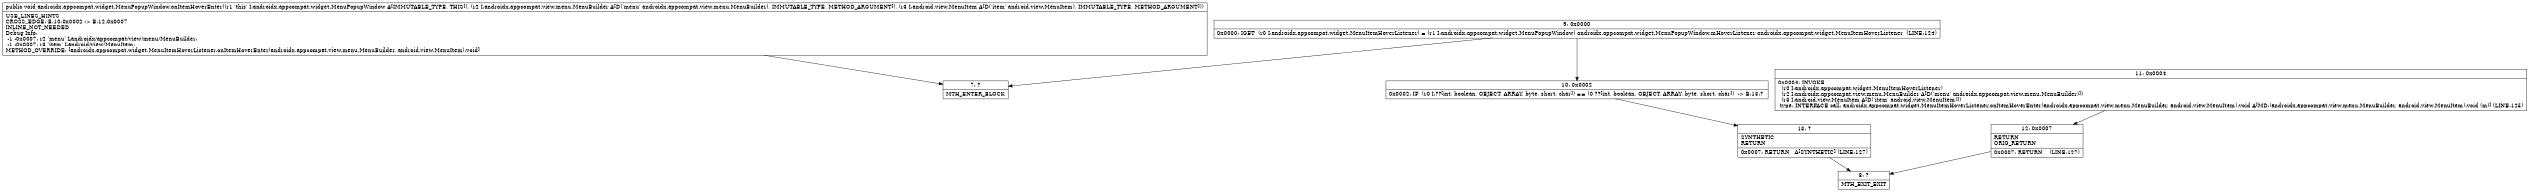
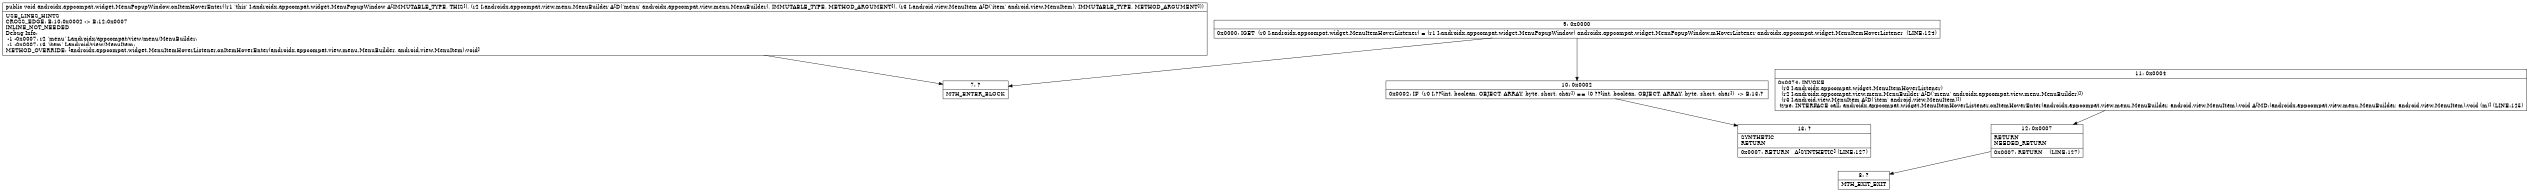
node "11: 0x0004": text "0x0004: INVOKE" -> "0x0074: INVOKE"
node "12: 0x0007": text "ORIG_RETURN" -> "NEEDED_RETURN"
edge "13: ?" -> "8: ?": removed
